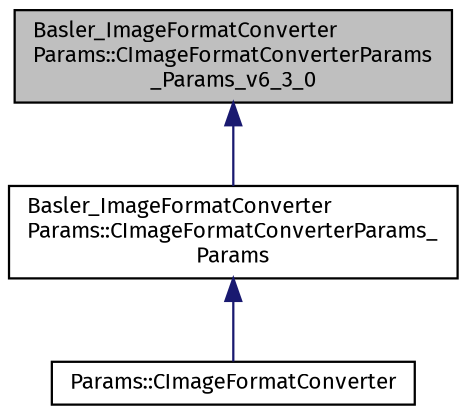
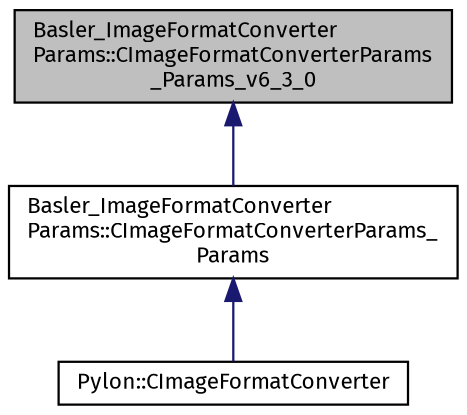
node "Params::CImageFormatConverter": label "Params::CImageFormatConverter" -> "Pylon::CImageFormatConverter"
